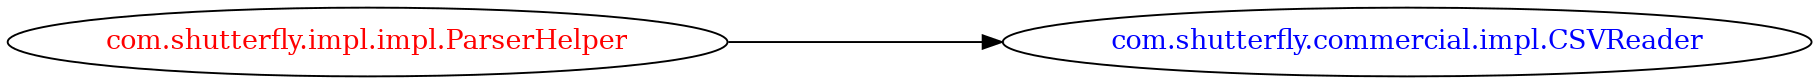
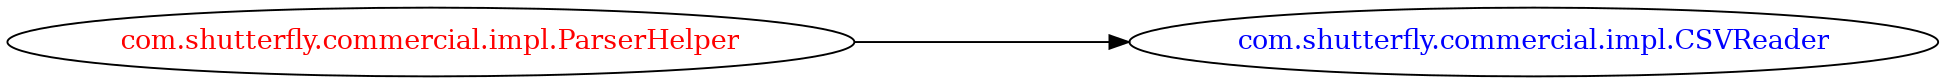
node "com.shutterfly.impl.impl.ParserHelper": label "com.shutterfly.impl.impl.ParserHelper" -> "com.shutterfly.commercial.impl.ParserHelper"
